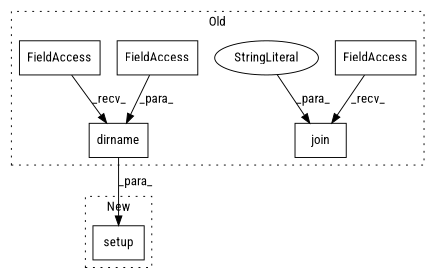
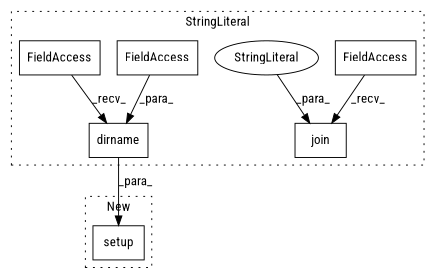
cluster "Old": label "Old" -> "StringLiteral"
